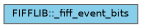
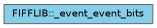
node "FIFFLIB::_fiff_event_bits": label "FIFFLIB::_fiff_event_bits" -> "FIFFLIB::_event_event_bits"
